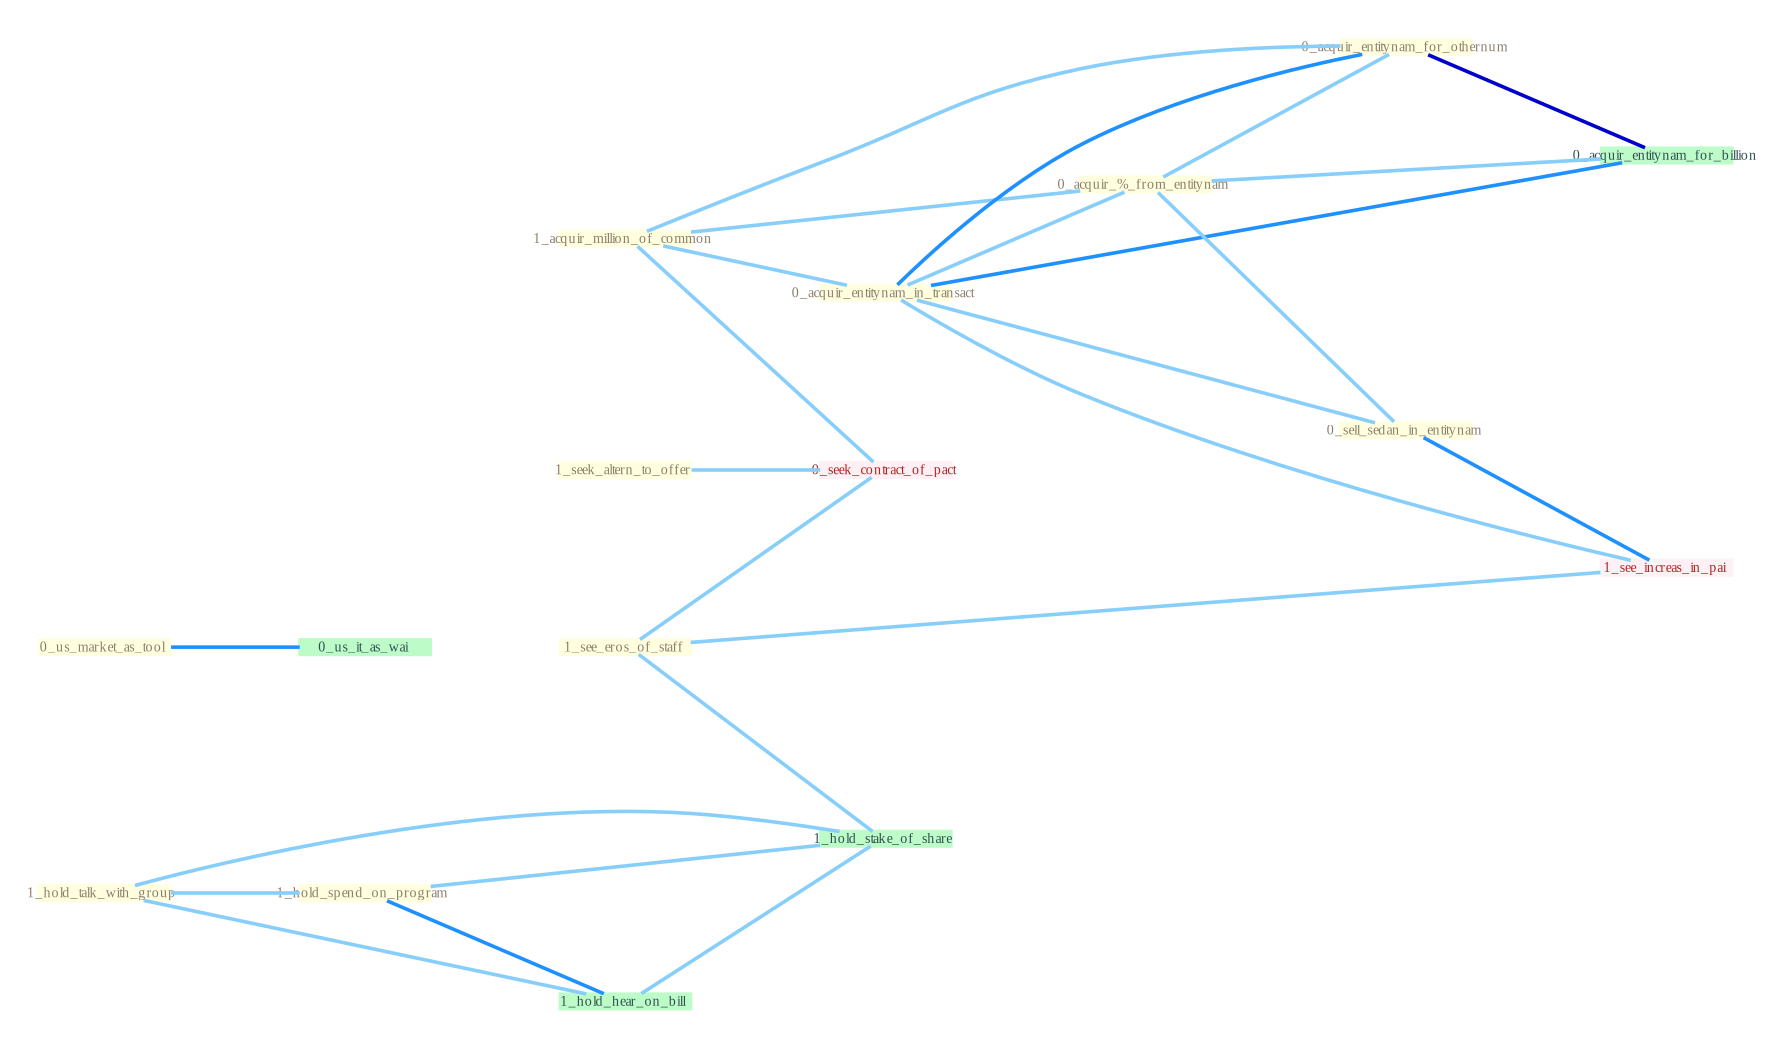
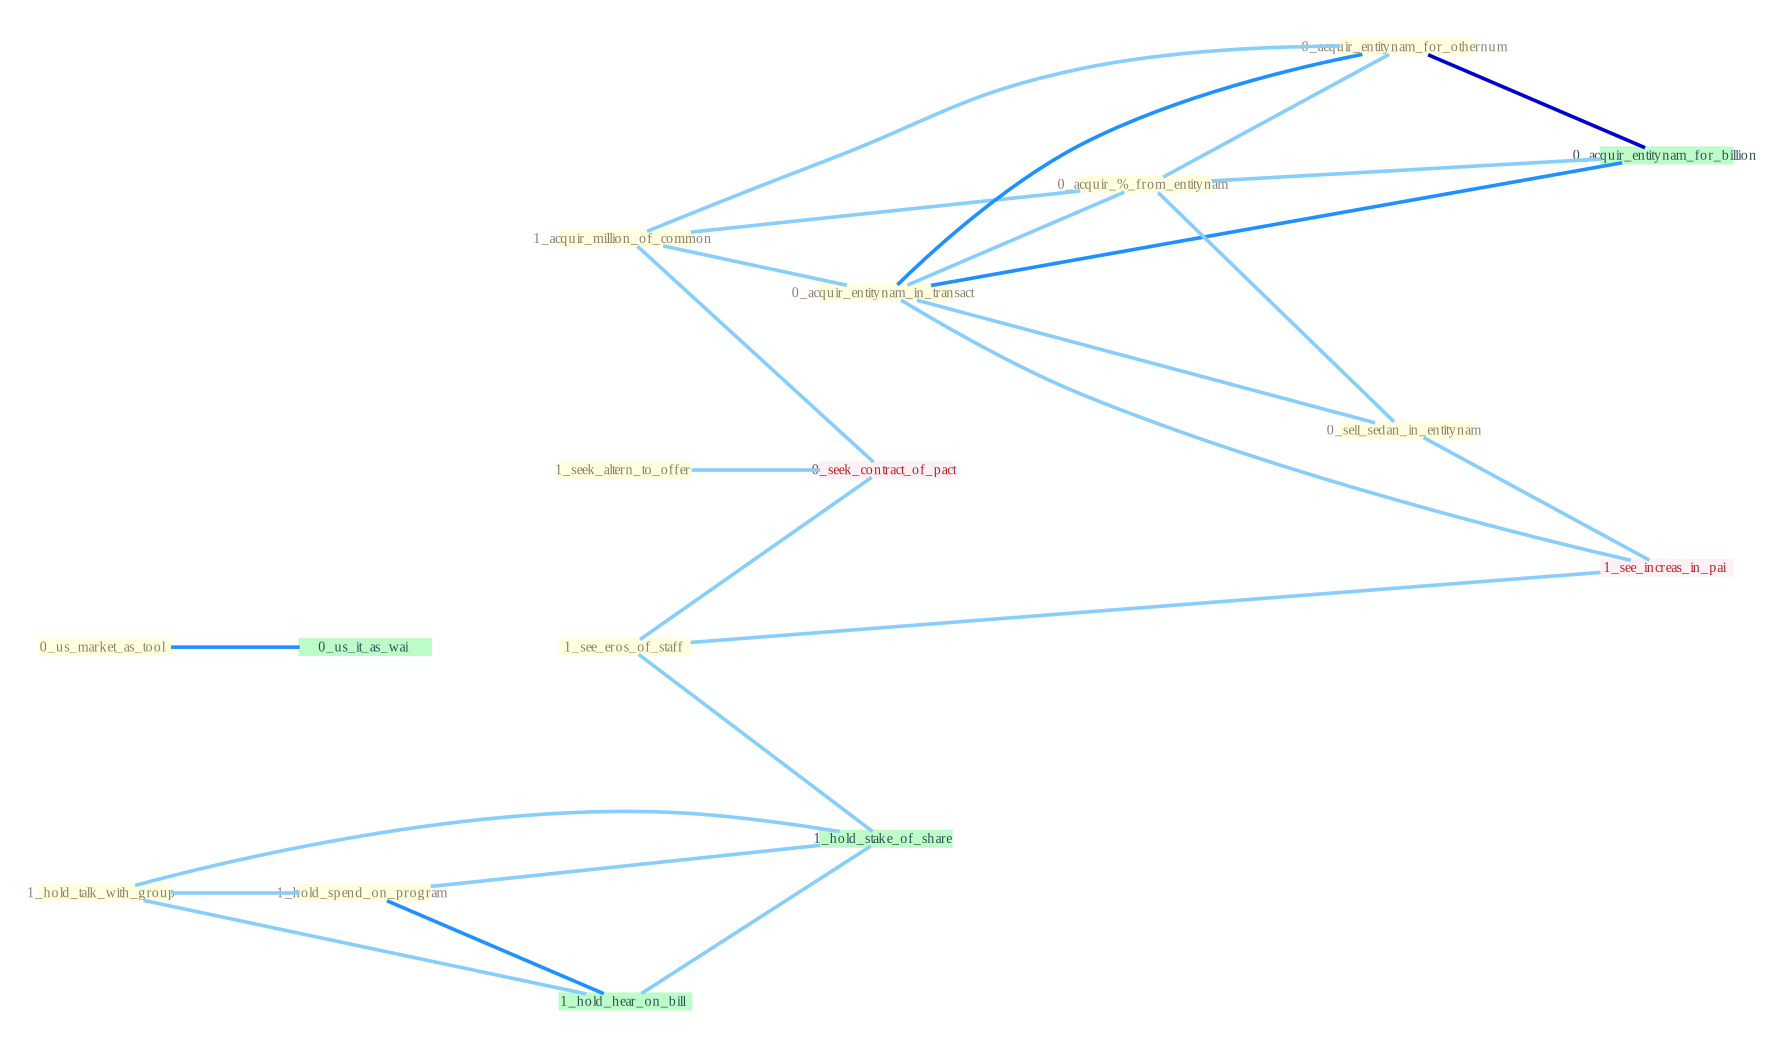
edge "0_sell_sedan_in_entitynam" -- "1_see_increas_in_pai": color #1e90ff -> #87cefa
